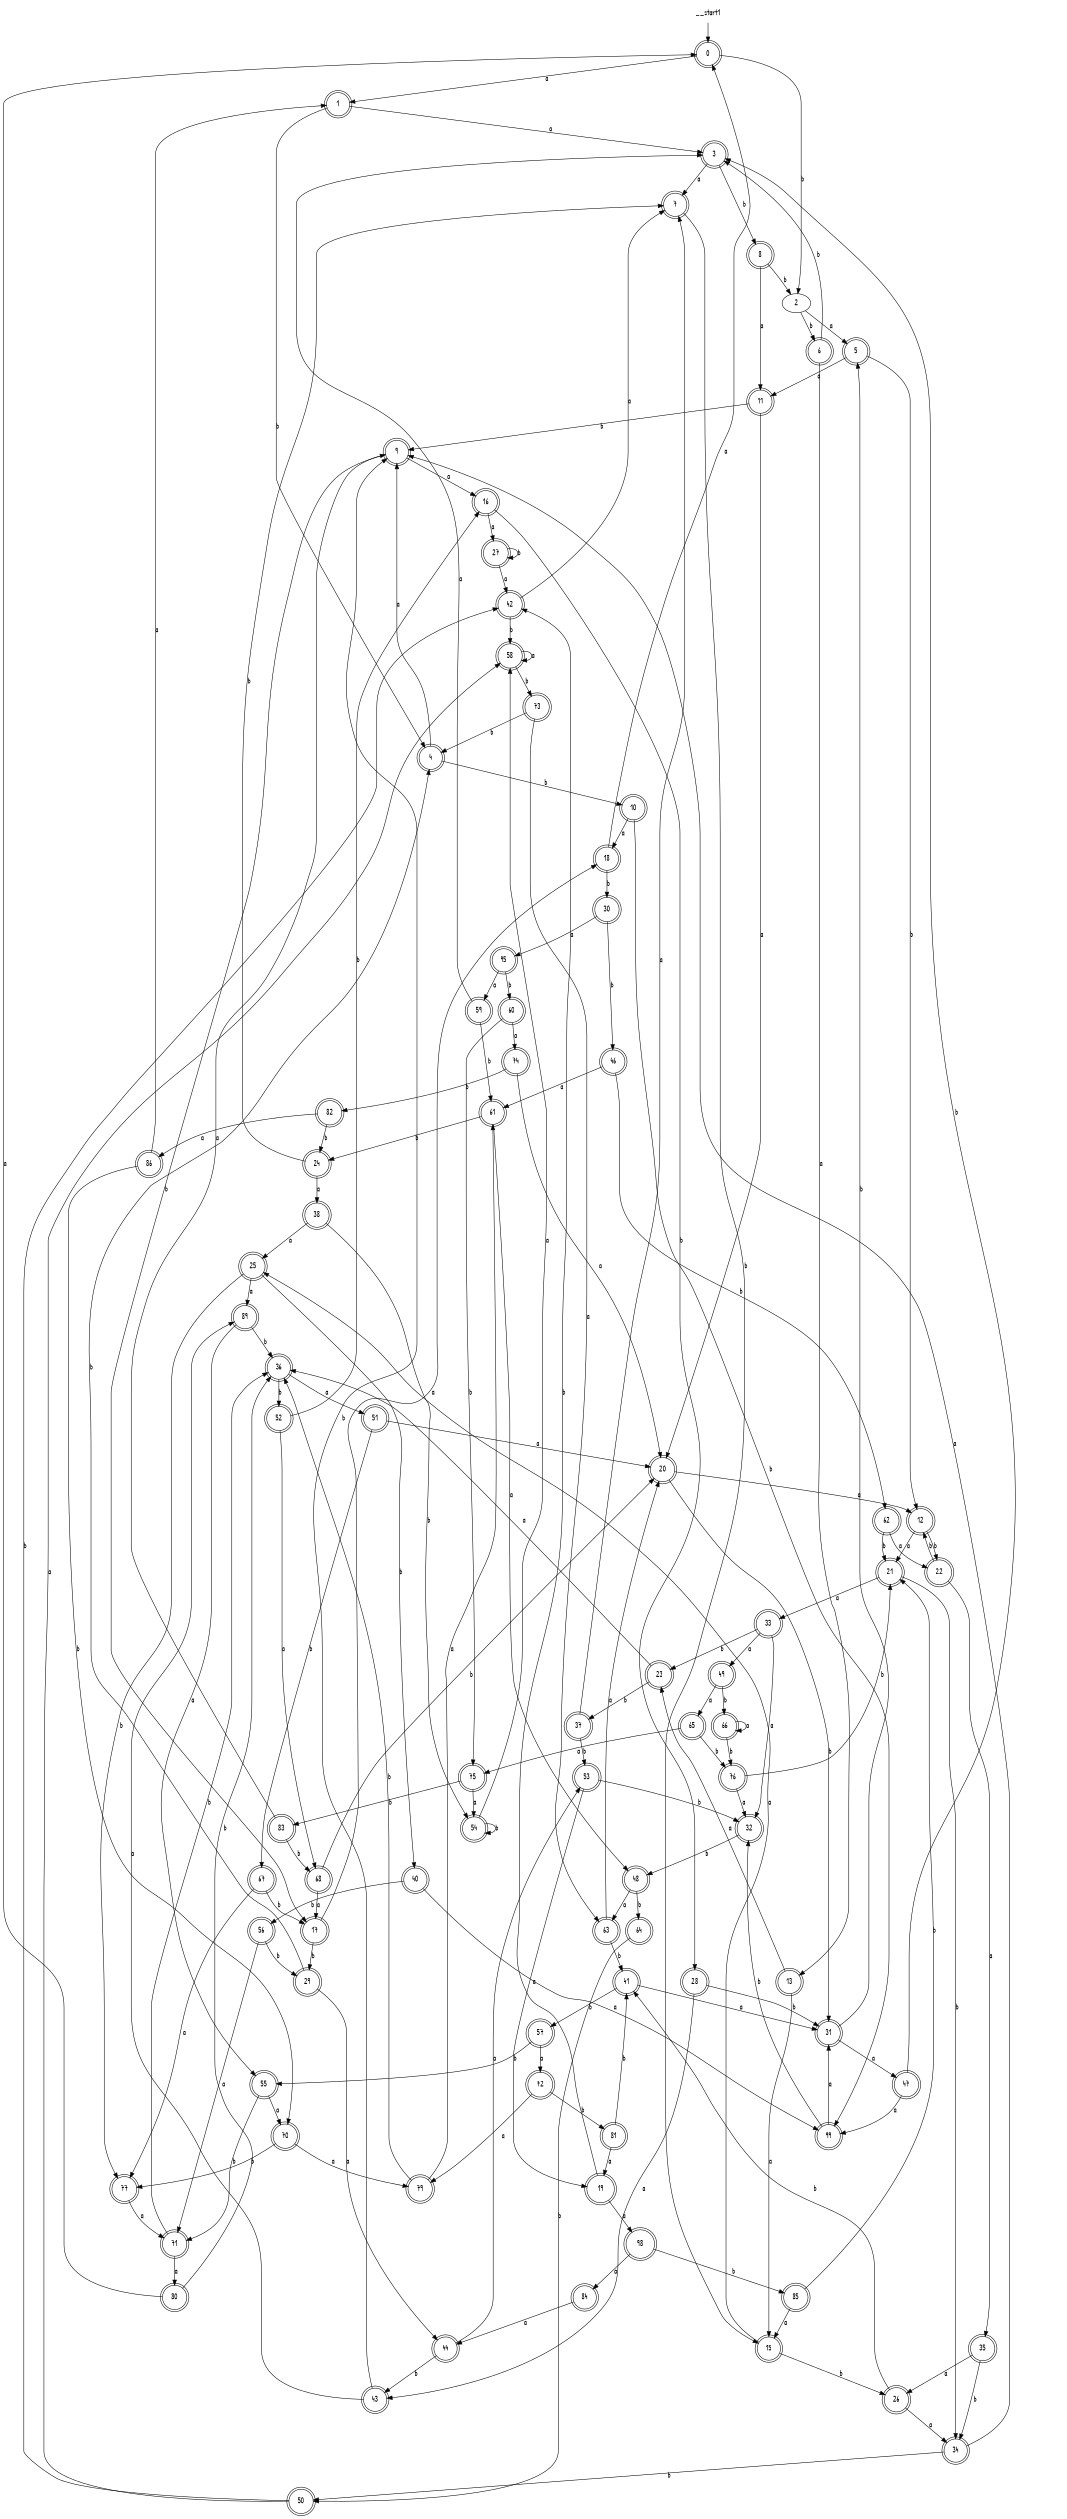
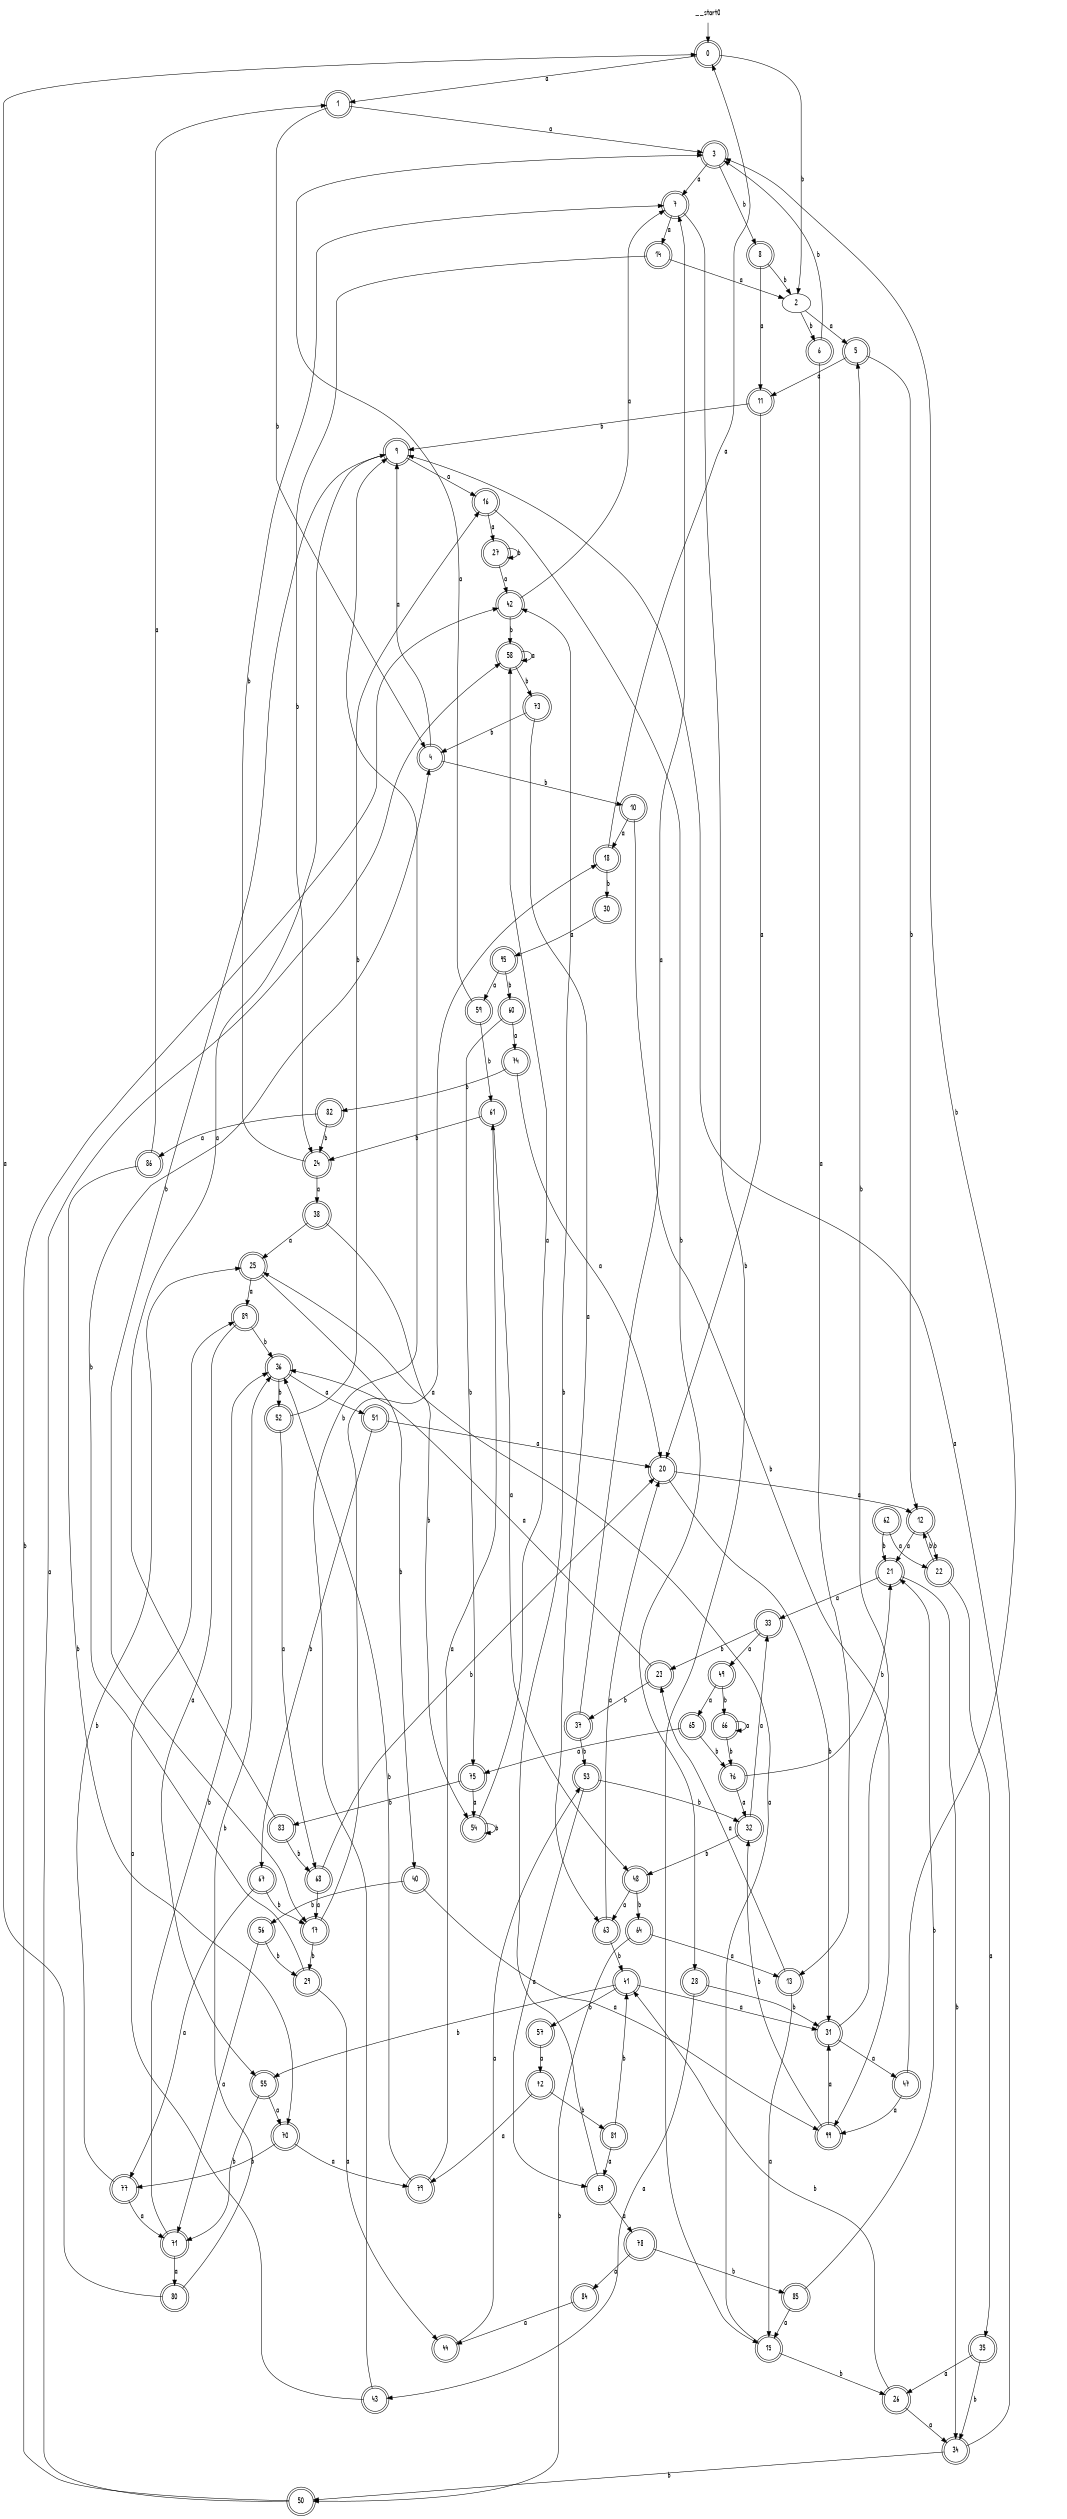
node "__start1": label "__start1" -> "__start0"
node "14": added
node "46": removed
edge "33" -> "32": reversed
edge "25" -> "77": reversed
edge "64" -> "13": added, label "a"
edge "57" -> "55": now "41" -> "55"
node "19": label "19" -> "69"
node "98": label "98" -> "78"
edge "44" -> "43": removed, label "b"
